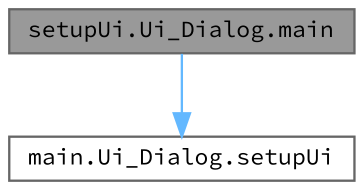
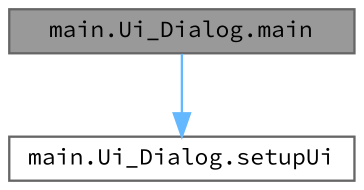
node "setupUi.Ui_Dialog.main": label "setupUi.Ui_Dialog.main" -> "main.Ui_Dialog.main"
